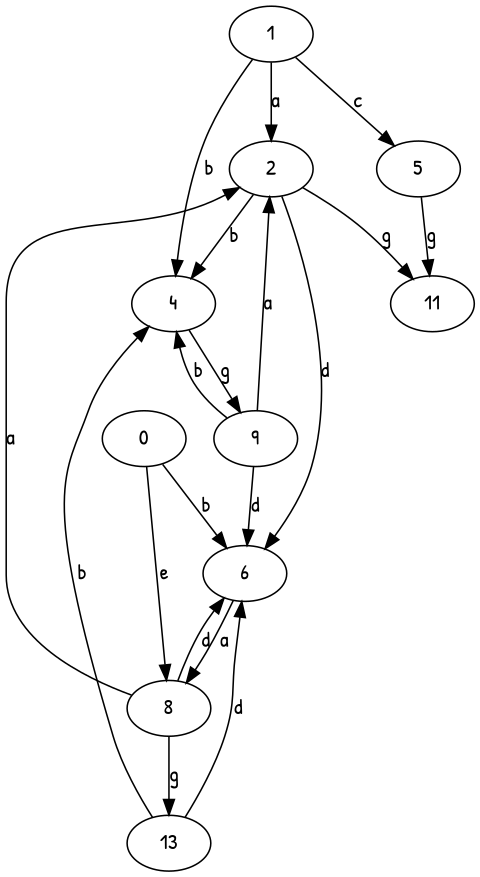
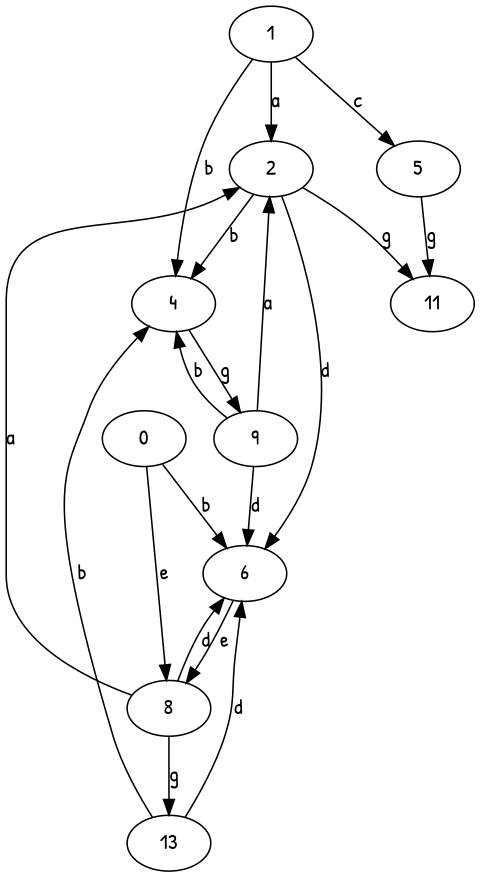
edge "6" -> "8": label "a" -> "e"
